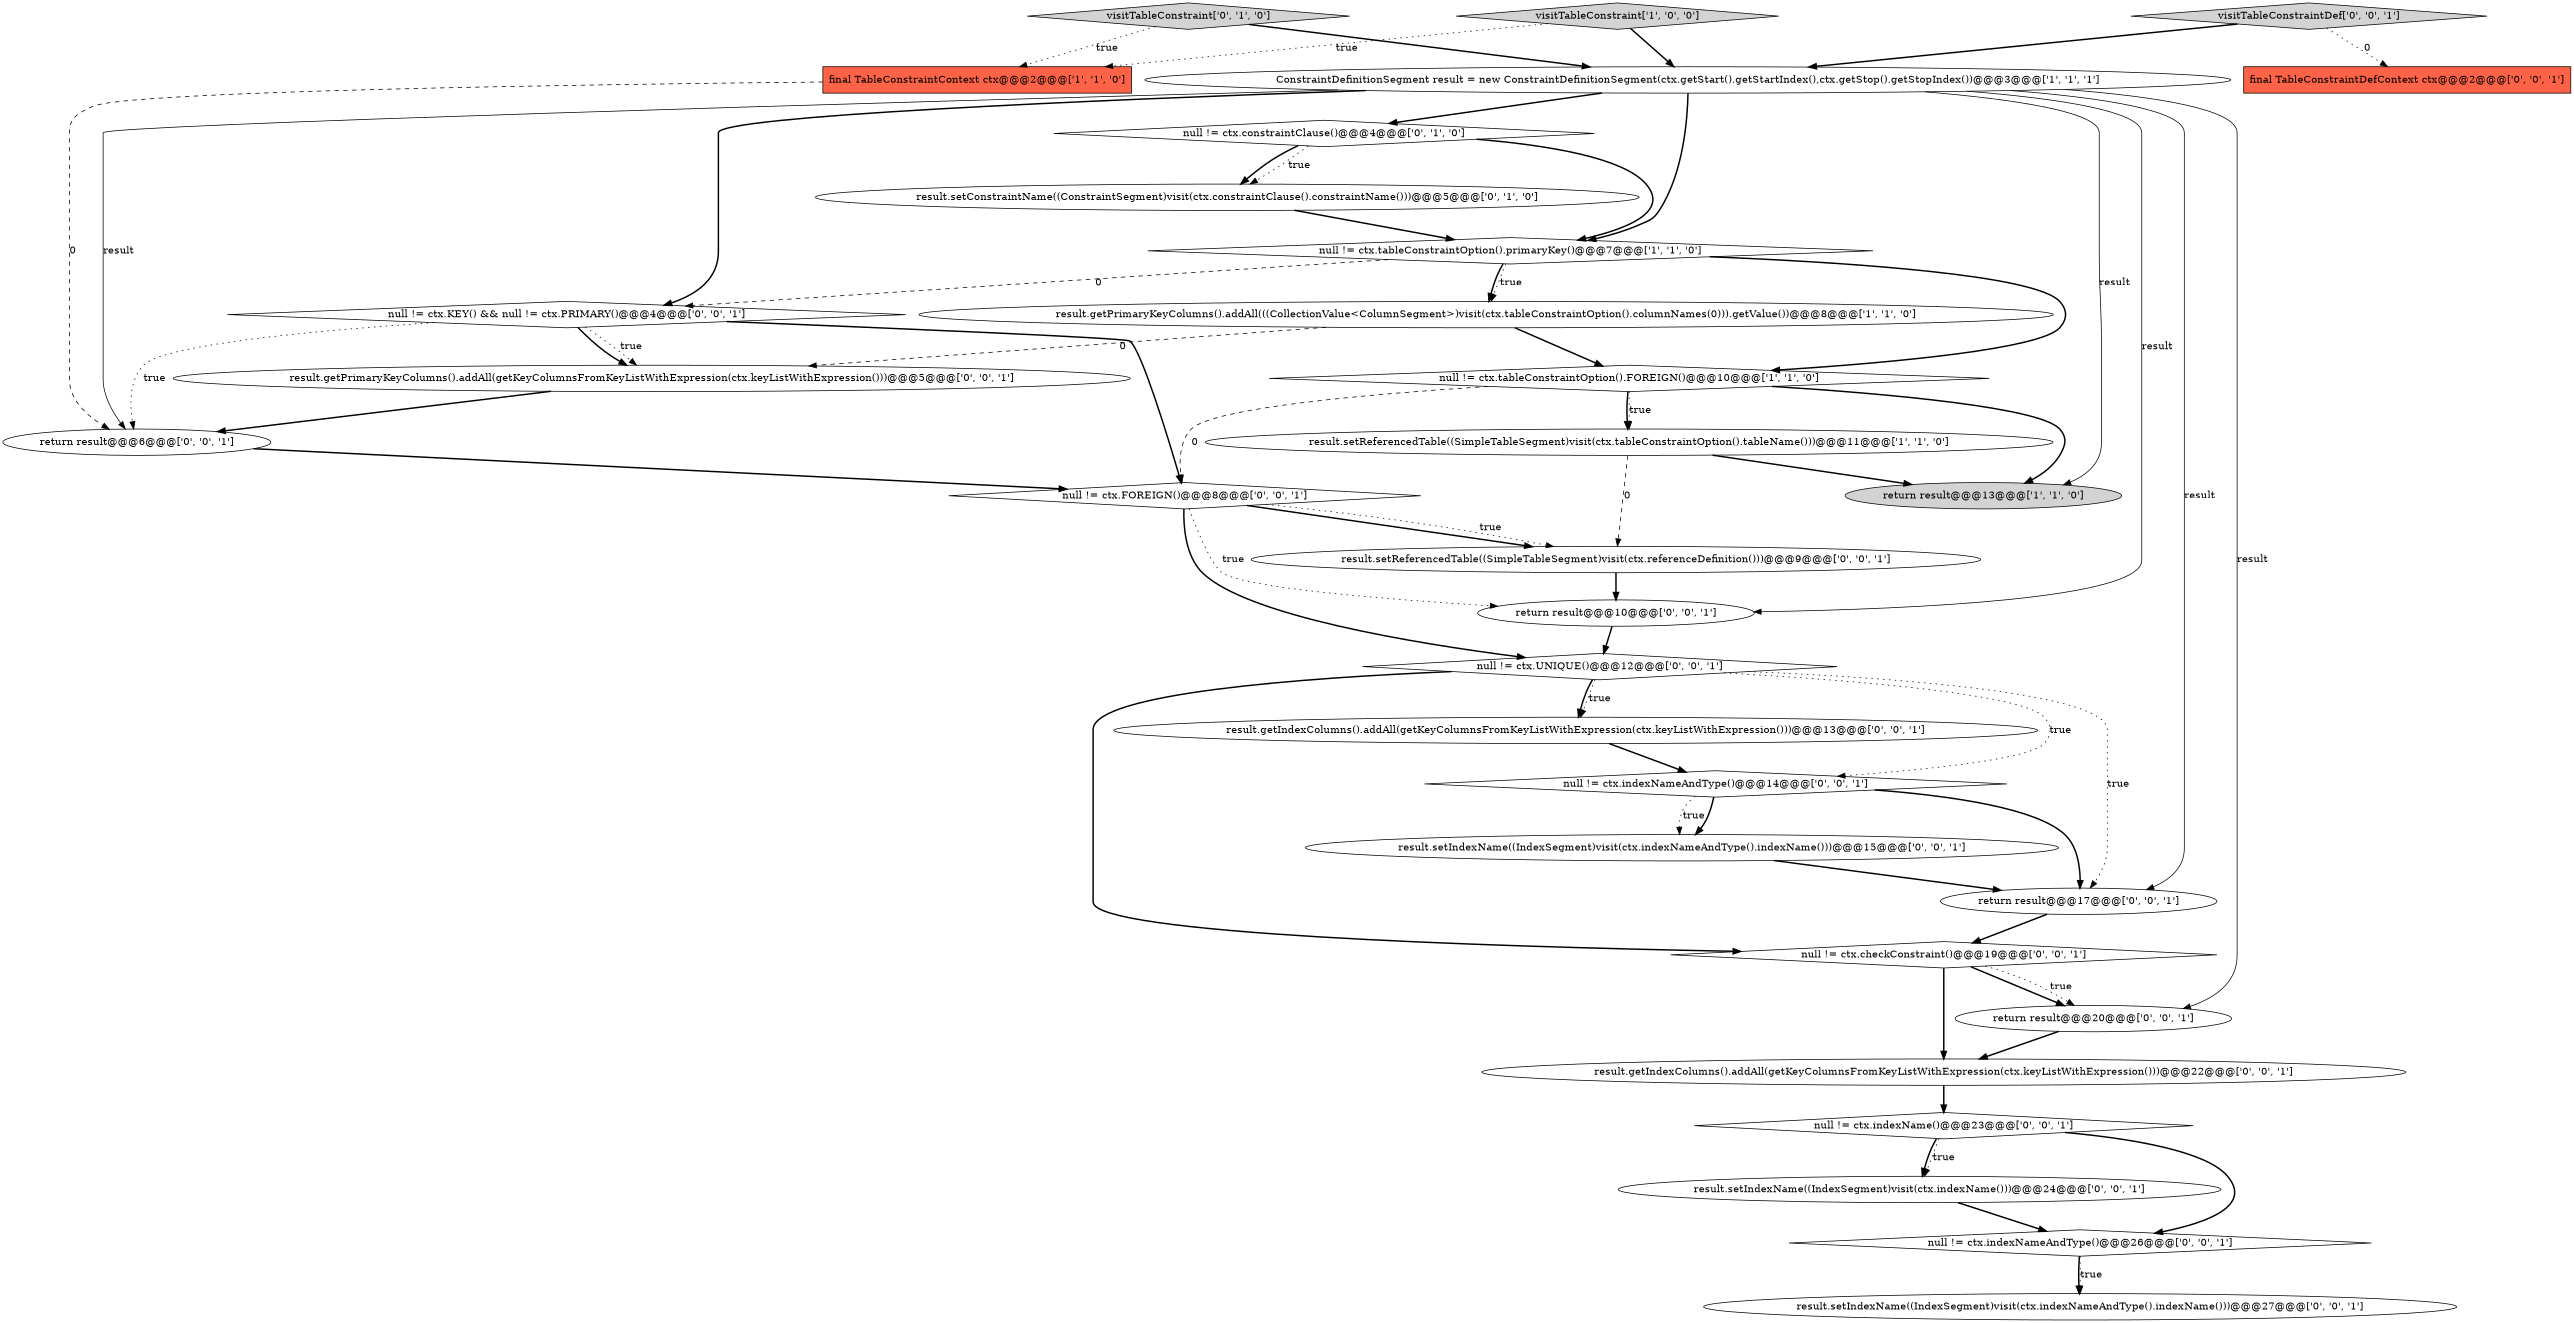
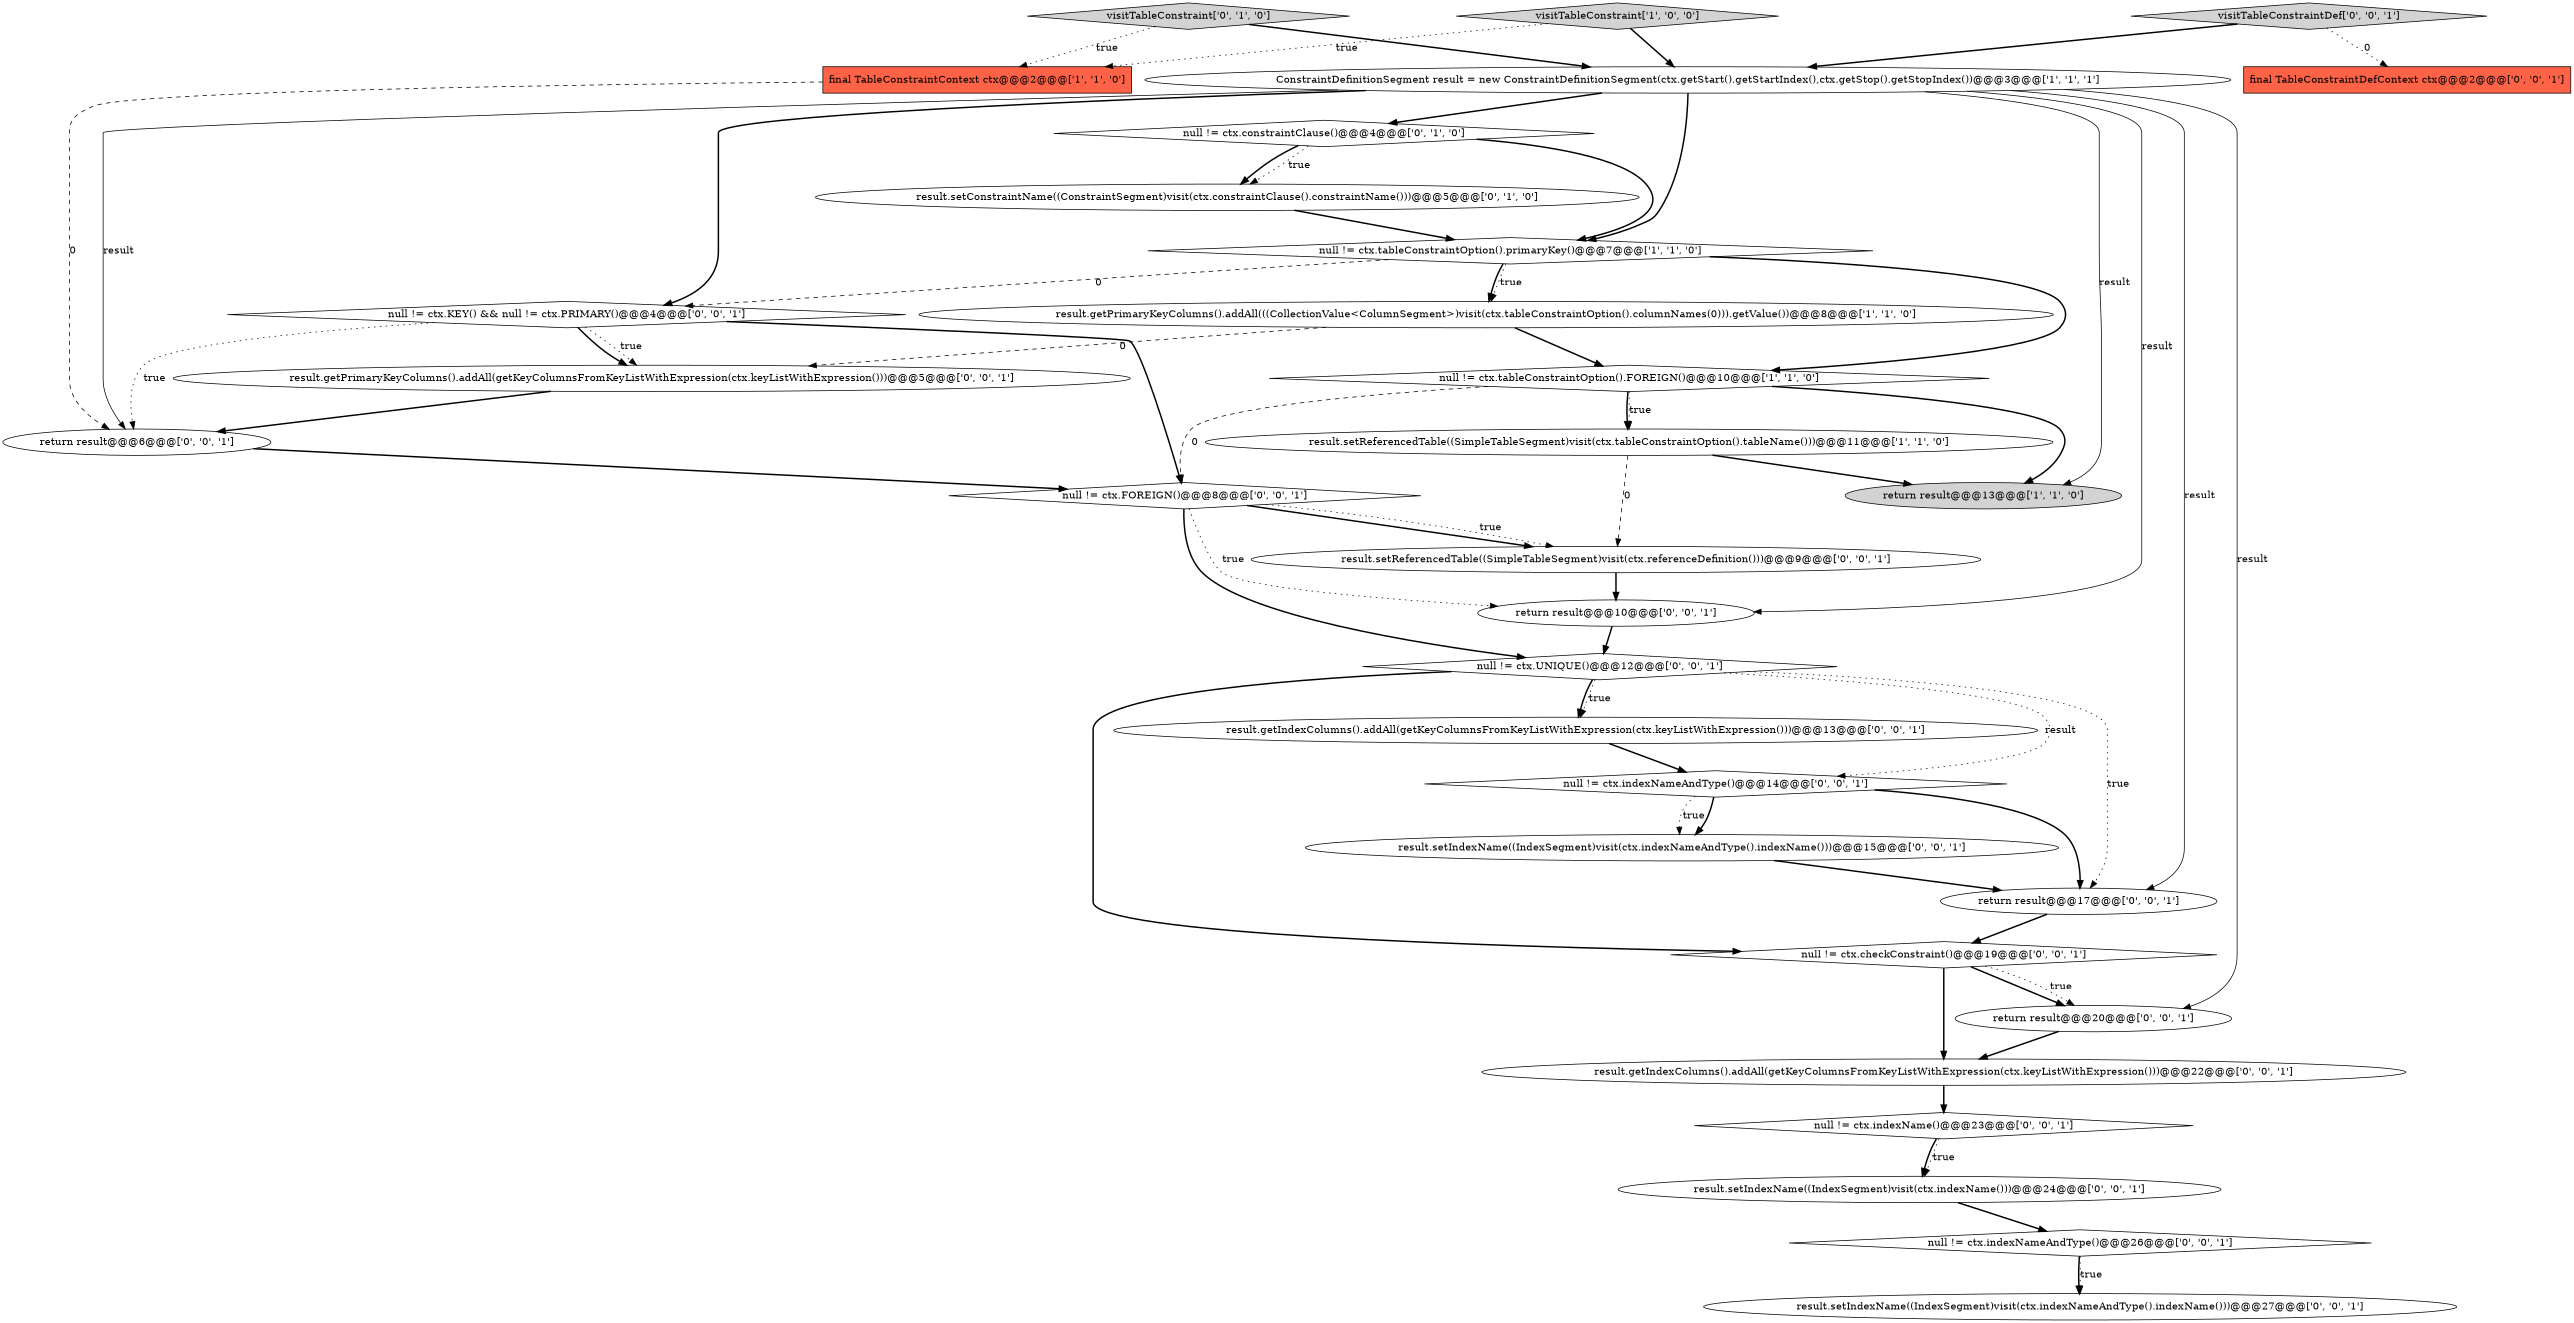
edge "null != ctx.UNIQUE()@@@12@@@['0', '0', '1']" -> "null != ctx.indexNameAndType()@@@14@@@['0', '0', '1']": label "true" -> "result"
edge "null != ctx.indexName()@@@23@@@['0', '0', '1']" -> "null != ctx.indexNameAndType()@@@26@@@['0', '0', '1']": removed
